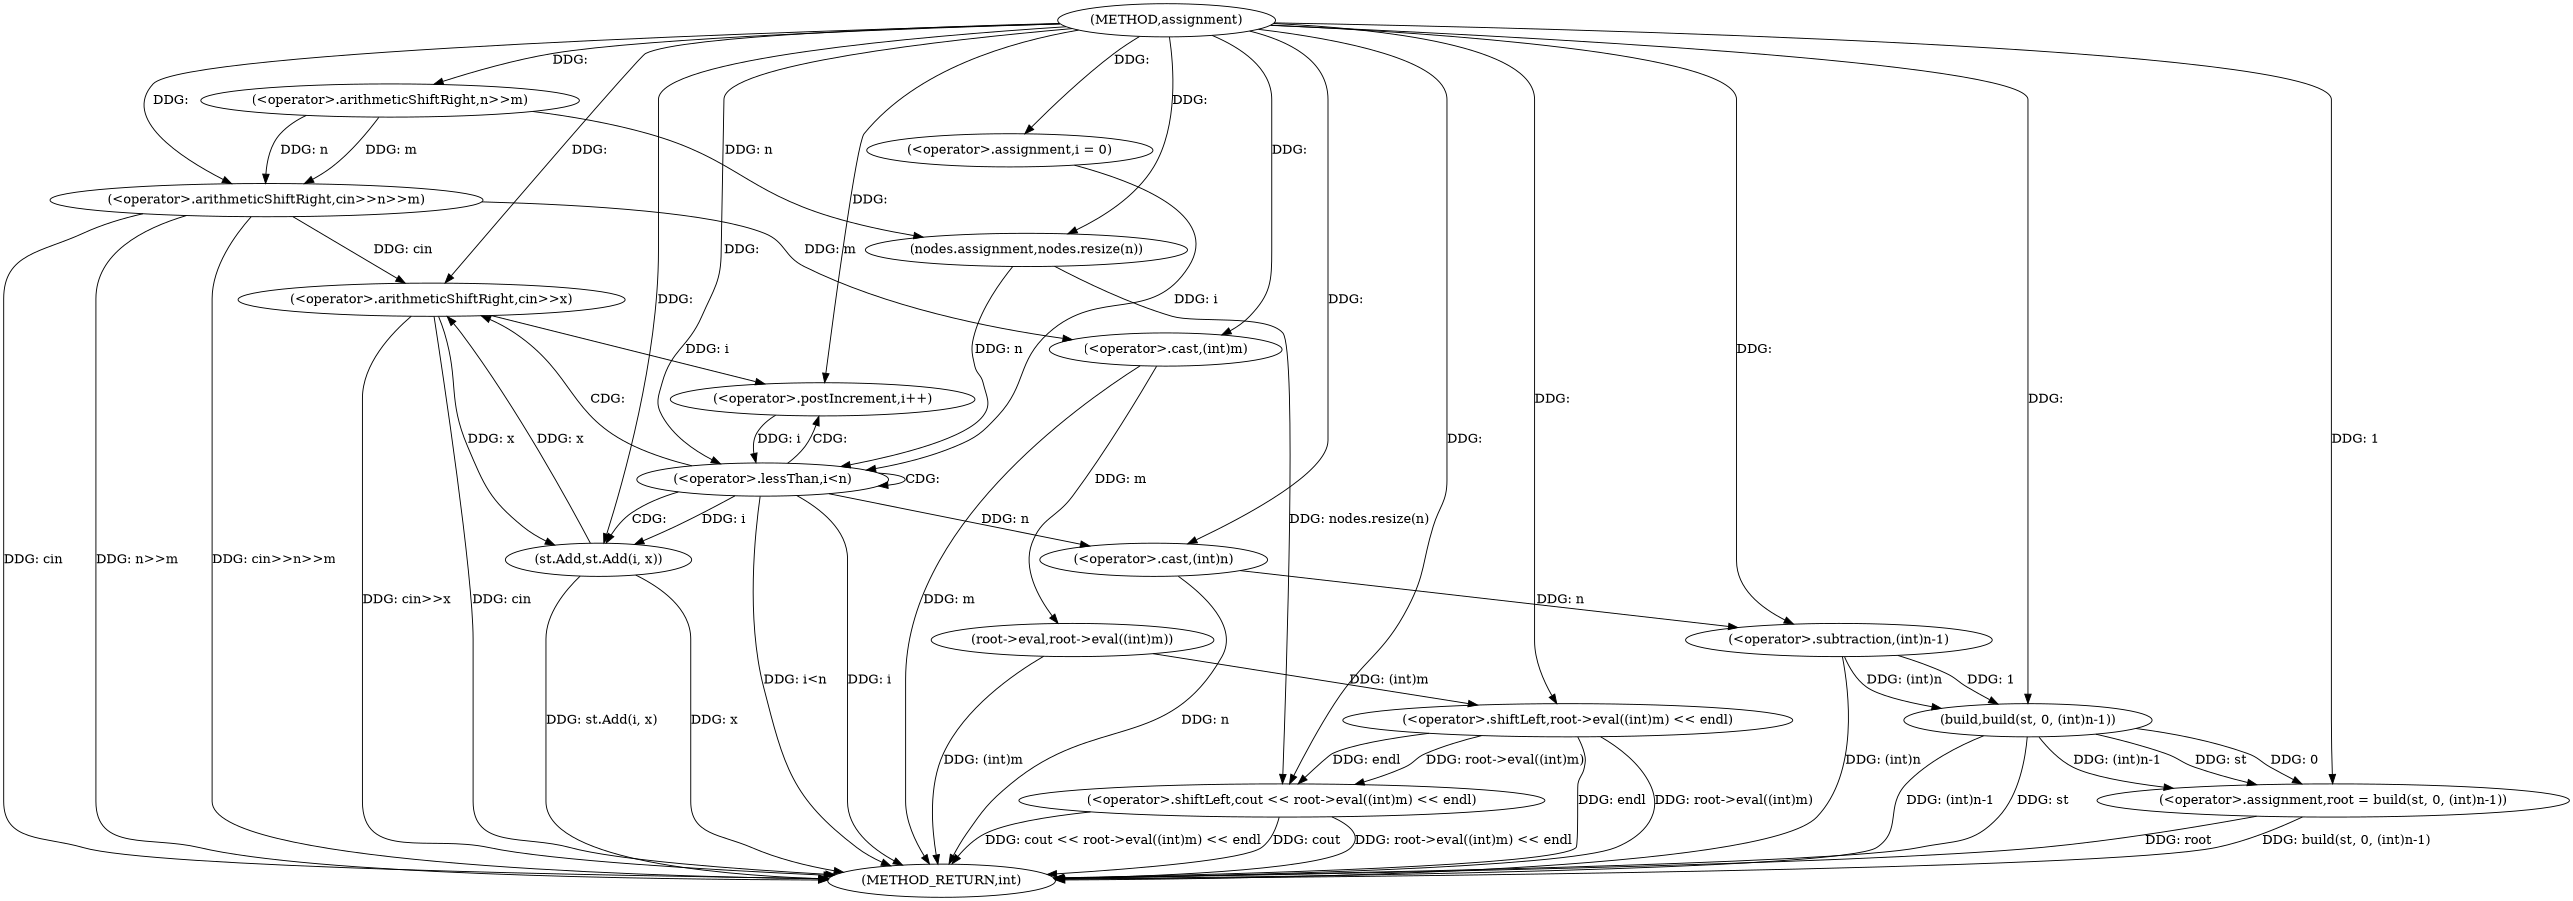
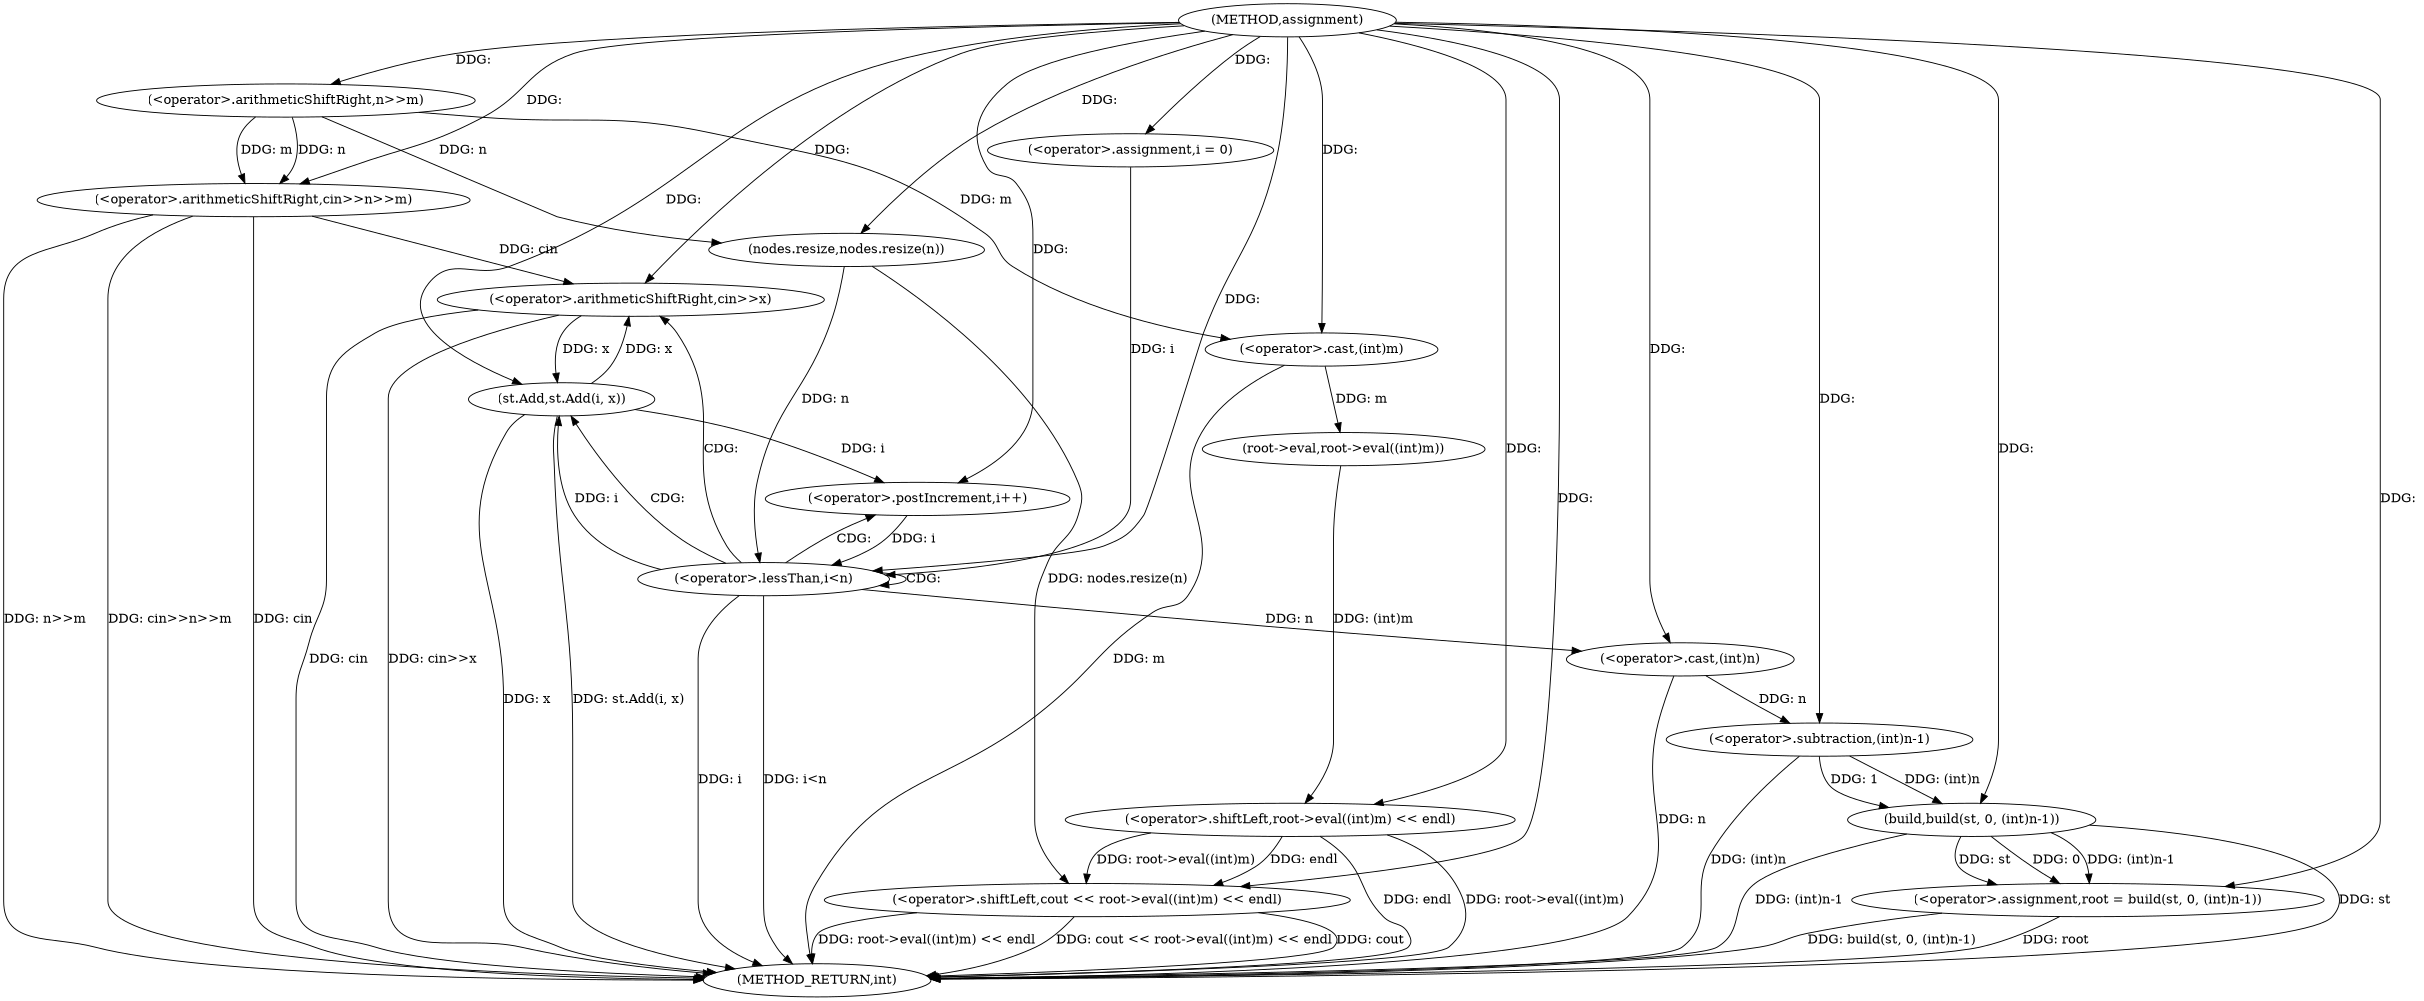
edge "(<operator>.arithmeticShiftRight,cin>>n>>m)" -> "(<operator>.cast,(int)m)": now "(<operator>.arithmeticShiftRight,n>>m)" -> "(<operator>.cast,(int)m)"
node "(nodes.assignment,nodes.resize(n))": label "(nodes.assignment,nodes.resize(n))" -> "(nodes.resize,nodes.resize(n))"
edge "(<operator>.arithmeticShiftRight,cin>>x)" -> "(<operator>.postIncrement,i++)": now "(st.Add,st.Add(i, x))" -> "(<operator>.postIncrement,i++)"
edge "(METHOD,assignment)" -> "(<operator>.assignment,root = build(st, 0, (int)n-1))": label "DDG: 1" -> "DDG: "
edge "(root->eval,root->eval((int)m))" -> "(METHOD_RETURN,int)": removed, label "DDG: (int)m"
